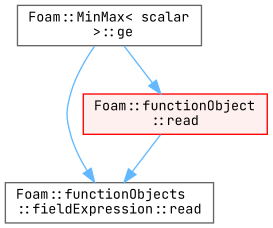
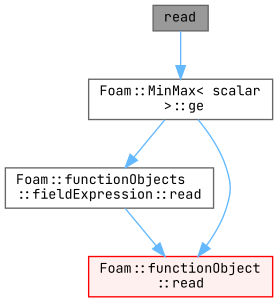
node "read": added
edge "Foam::functionObject ::read" -> "Foam::functionObjects ::fieldExpression::read": reversed
